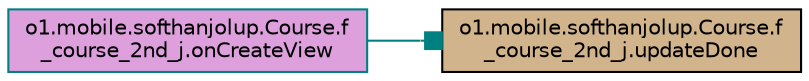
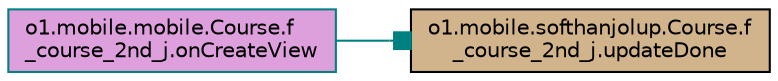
node "o1.mobile.softhanjolup.Course.f _course_2nd_j.onCreateView": label "o1.mobile.softhanjolup.Course.f _course_2nd_j.onCreateView" -> "o1.mobile.mobile.Course.f _course_2nd_j.onCreateView"
